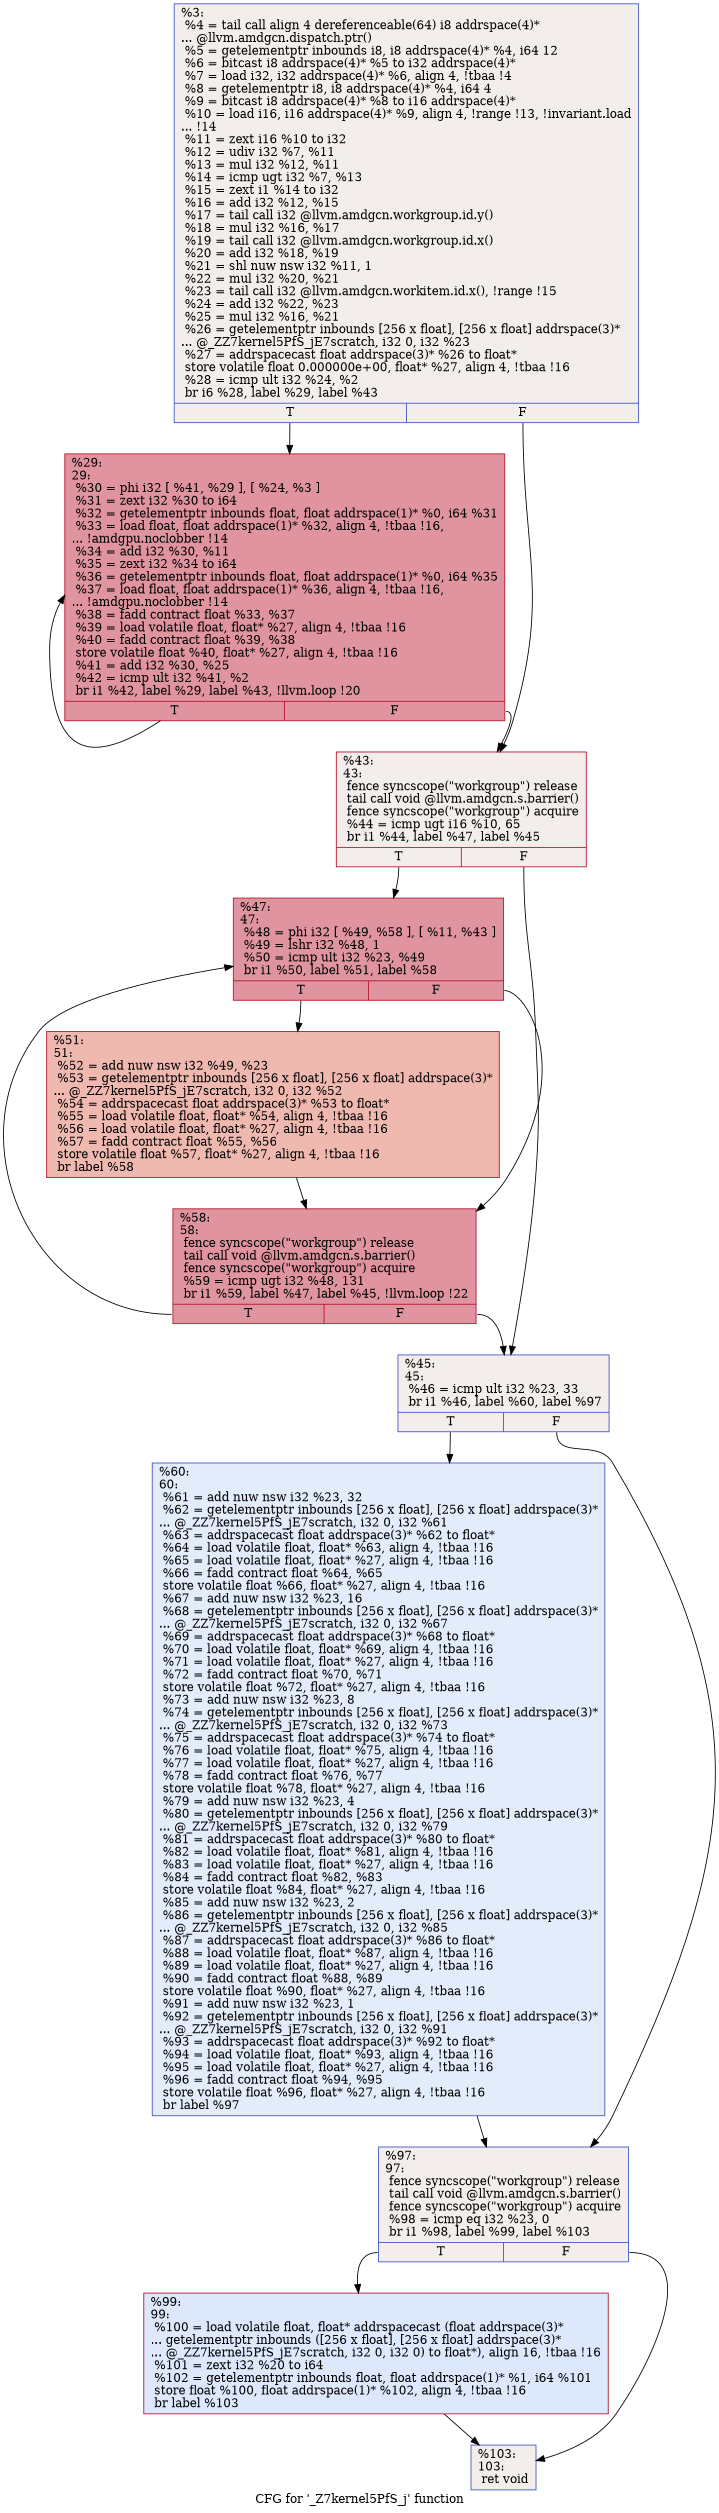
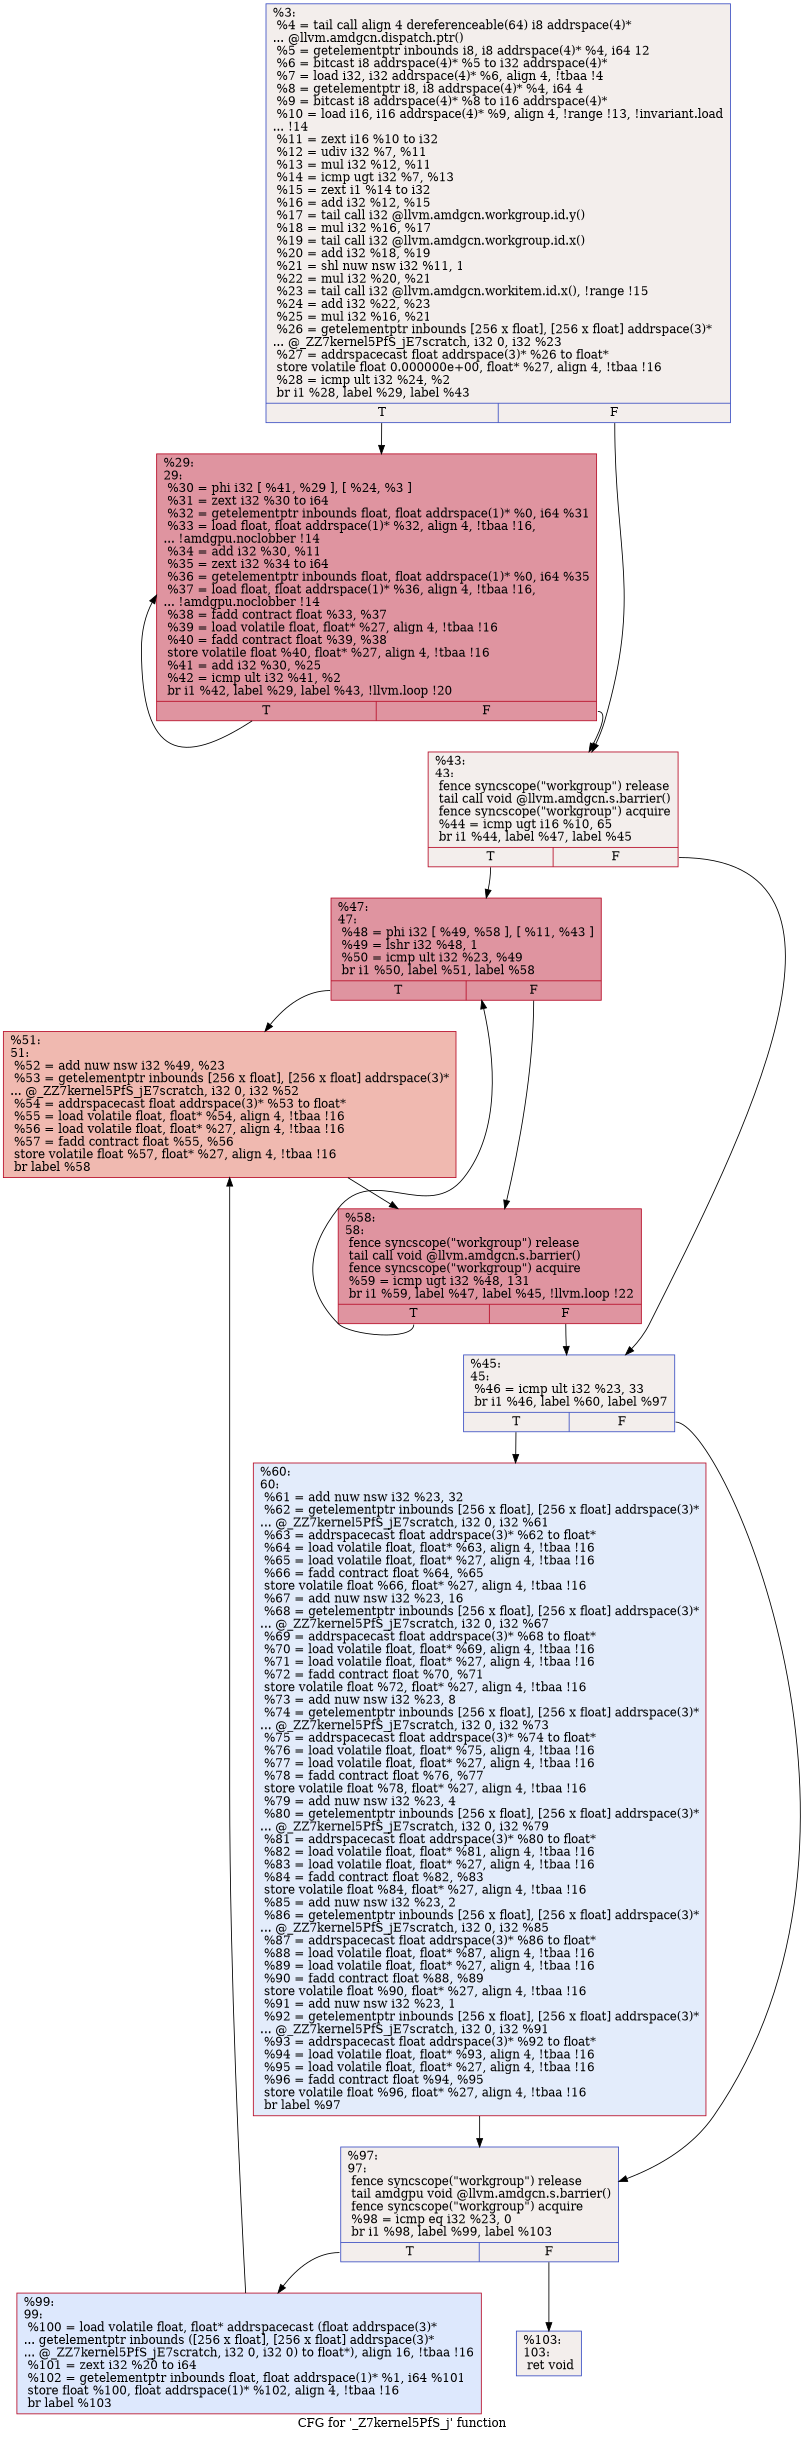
node "%3:": text "br i6 %28, label %29, label %43" -> "br i1 %28, label %29, label %43"
node "%60:": color #3d50c3ff -> #b70d28ff
node "%97:": text "tail call void @llvm.amdgcn.s.barrier()" -> "tail amdgpu void @llvm.amdgcn.s.barrier()"
edge "%99:" -> "%103:": now "%99:" -> "%51:"
